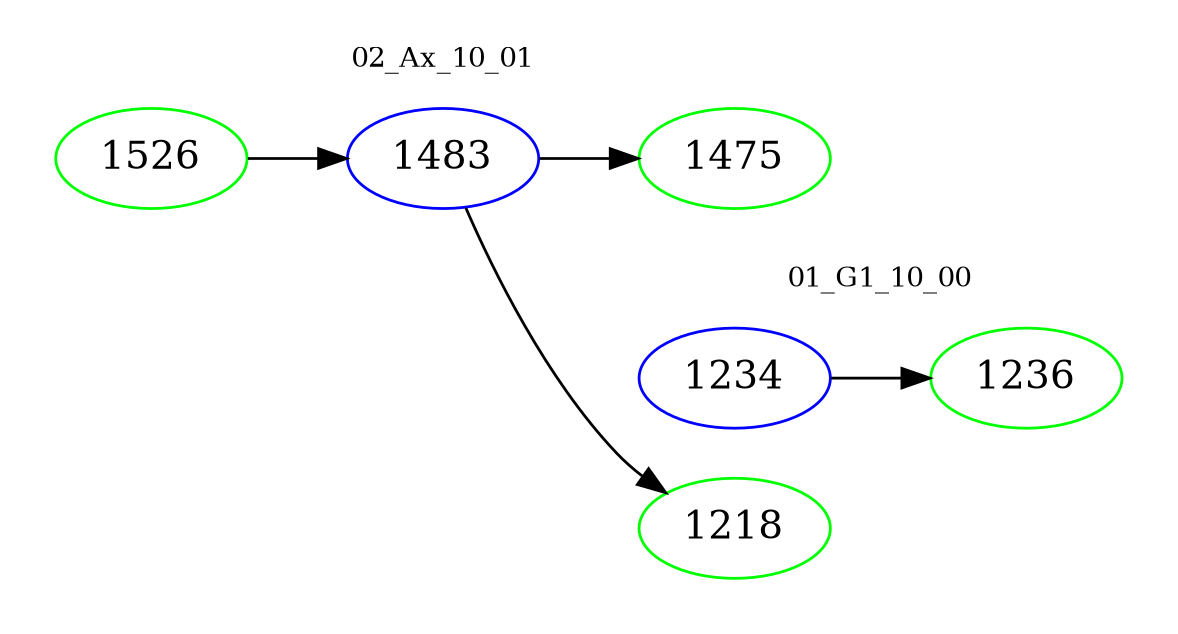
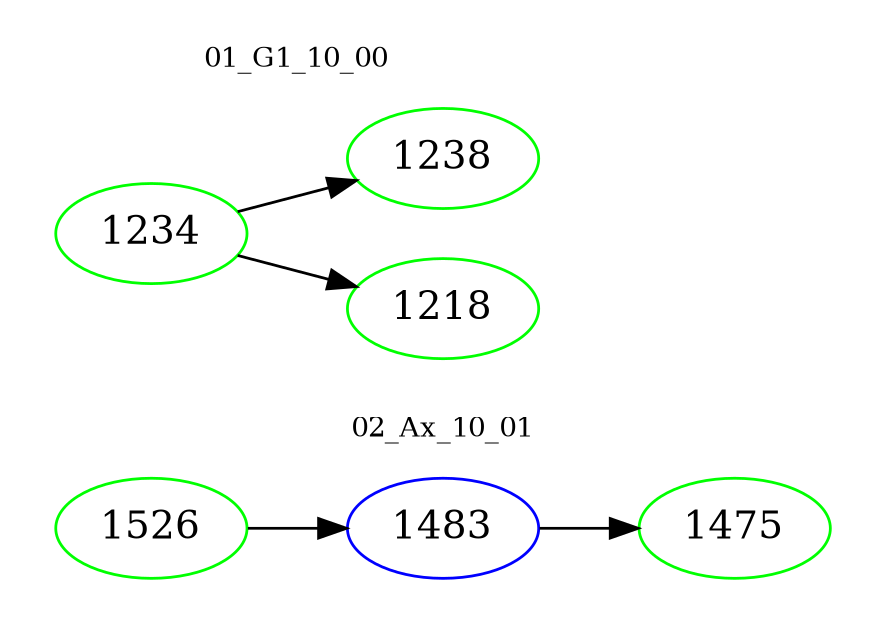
edge "1483" -> "1218": now "1234" -> "1218"
node "1234": color blue -> green
node "1236": label "1236" -> "1238"
